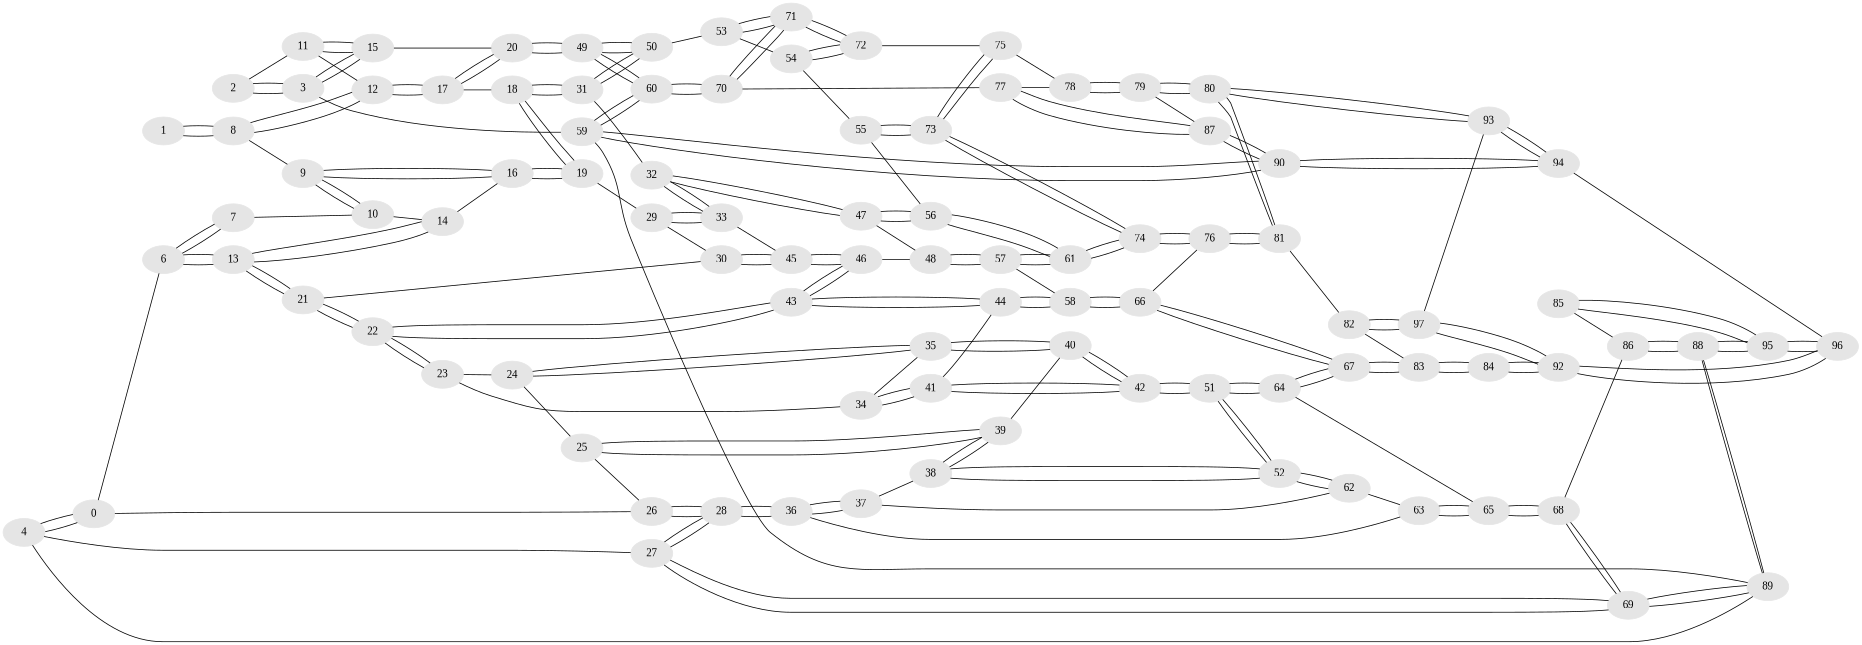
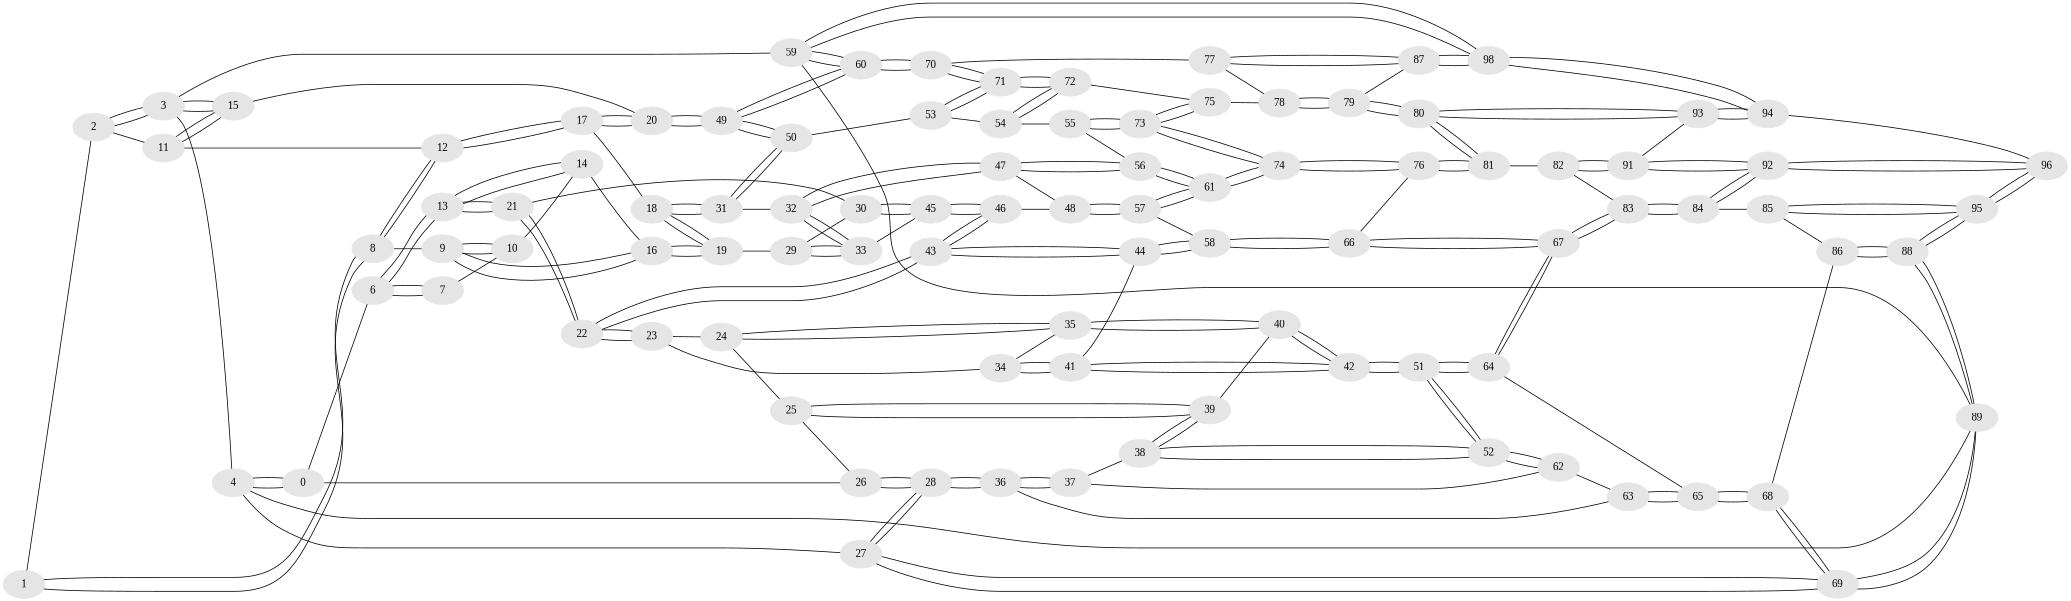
node "90": label "90" -> "98"
edge "84" -- "85": added
edge "3" -- "4": added
node "97": label "97" -> "91"
edge "2" -- "1": added
